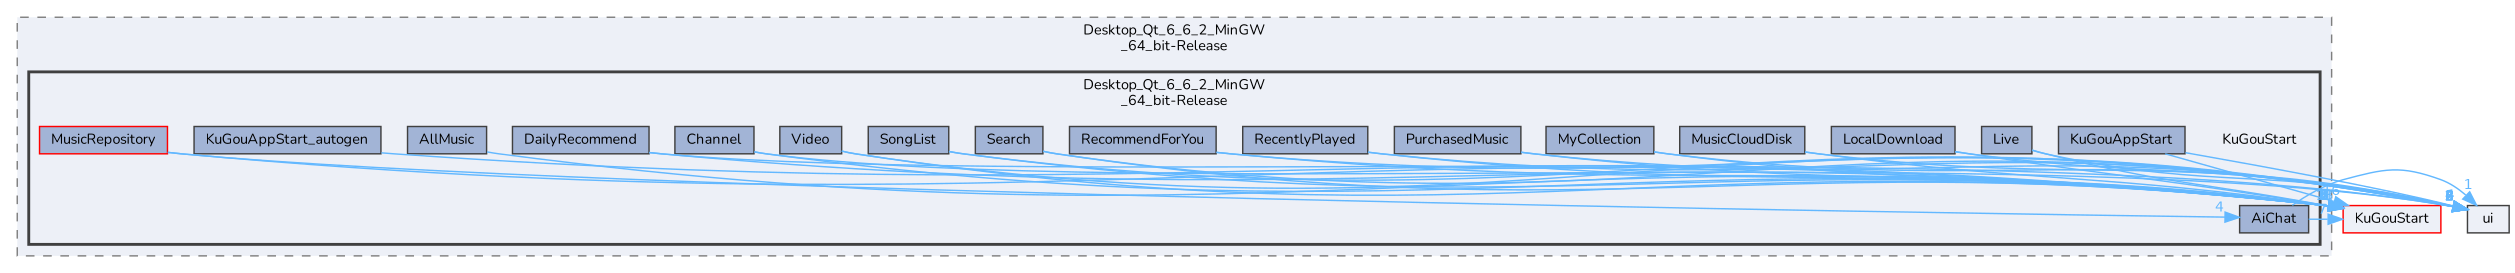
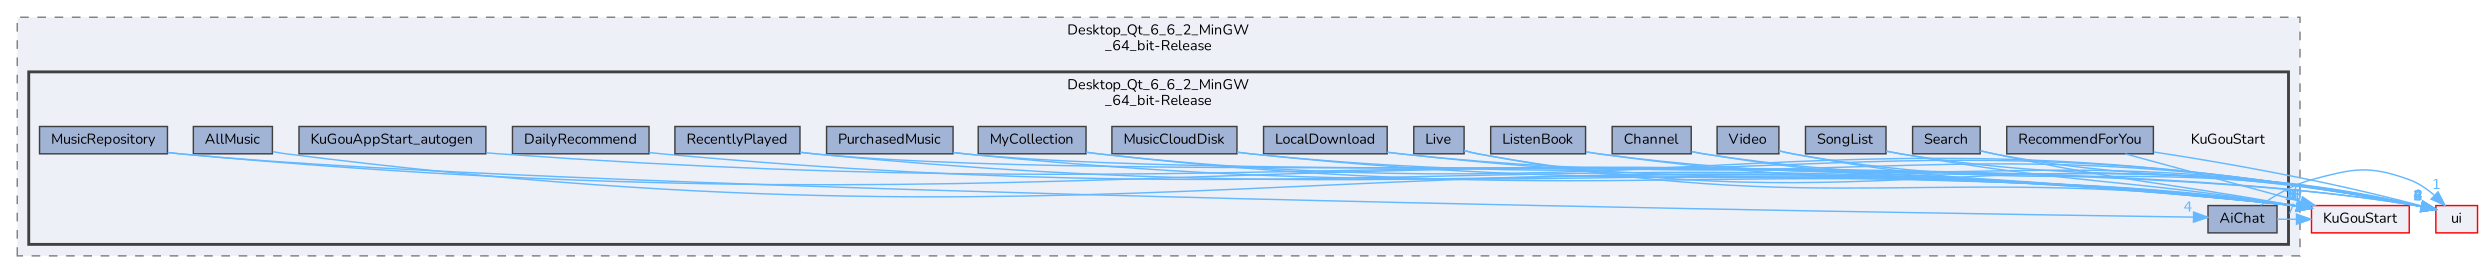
node "MusicRepository": color red -> grey25
node "KuGouAppStart": label "KuGouAppStart" -> "ListenBook"
edge "DailyRecommend" -> "ui": removed
node "ui": color grey25 -> red
